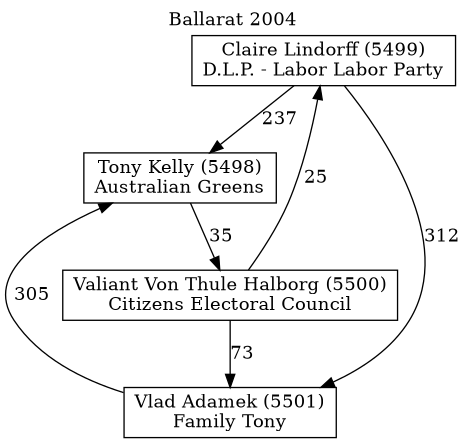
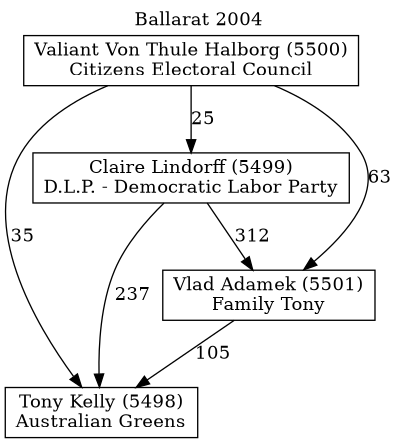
node "Claire Lindorff (5499) D.L.P. - Labor Labor Party": label "Claire Lindorff (5499) D.L.P. - Labor Labor Party" -> "Claire Lindorff (5499) D.L.P. - Democratic Labor Party"
edge "Tony Kelly (5498) Australian Greens" -> "Valiant Von Thule Halborg (5500) Citizens Electoral Council": reversed
edge "Vlad Adamek (5501) Family Tony" -> "Tony Kelly (5498) Australian Greens": label "305" -> "105"
edge "Valiant Von Thule Halborg (5500) Citizens Electoral Council" -> "Vlad Adamek (5501) Family Tony": label "73" -> "63"
